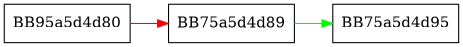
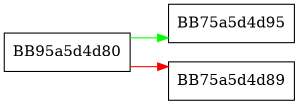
edge "BB75a5d4d89" -> "BB75a5d4d95": now "BB95a5d4d80" -> "BB75a5d4d95"
